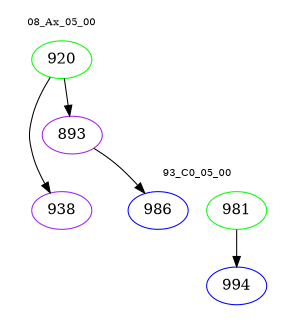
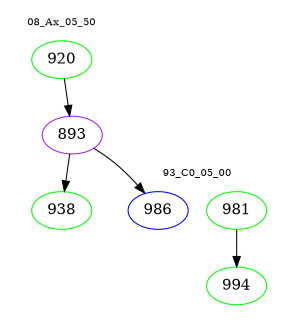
cluster "08_Ax_05_00": label "08_Ax_05_00" -> "08_Ax_05_50"
edge "920" -> "938": now "893" -> "938"
node "938": color purple -> green
node "994": color blue -> green
